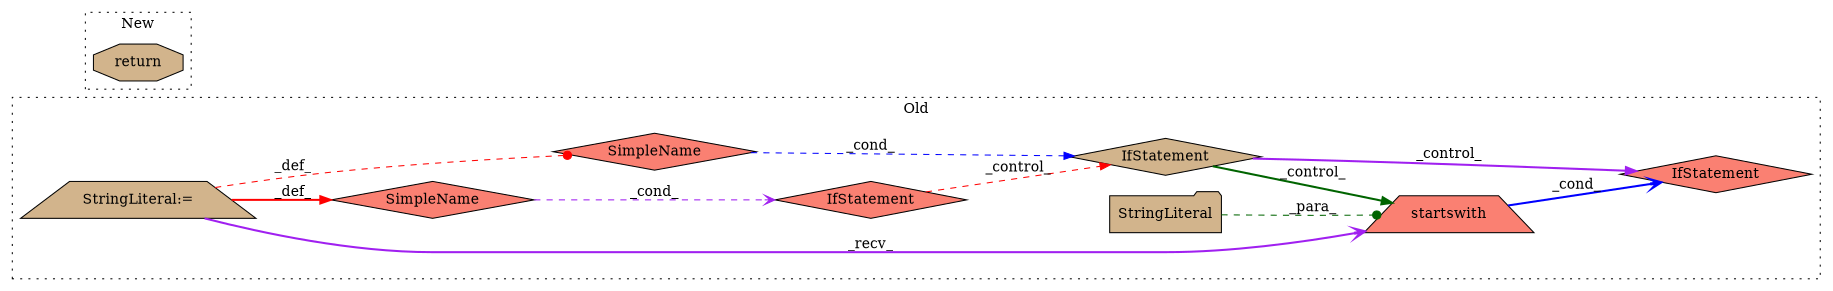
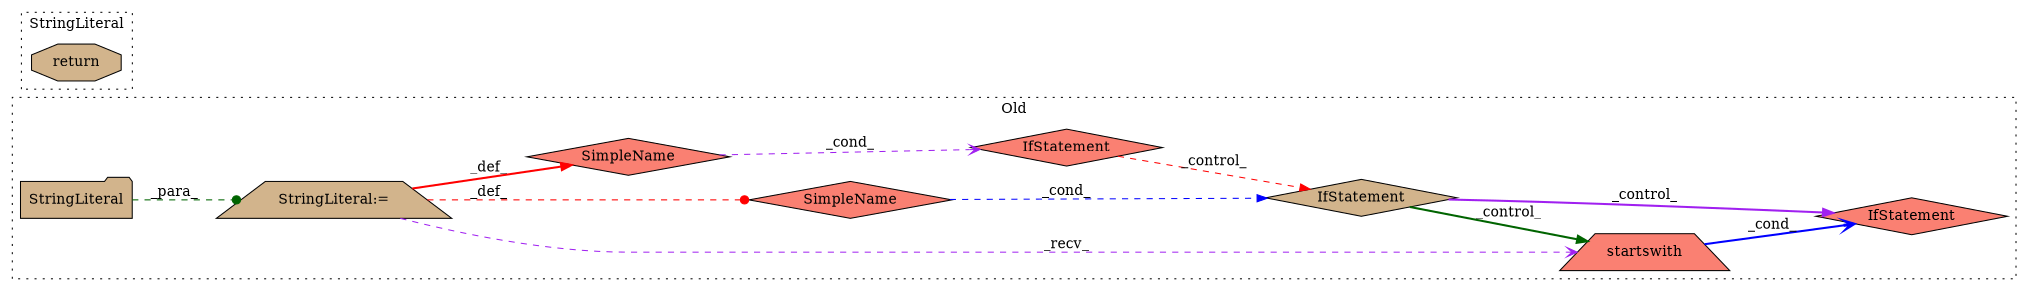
cluster "New": label "New" -> "StringLiteral"
edge "StringLiteral" -> "startswith": now "StringLiteral" -> "StringLiteral:="
edge "StringLiteral:=" -> "startswith": style bold -> dashed
